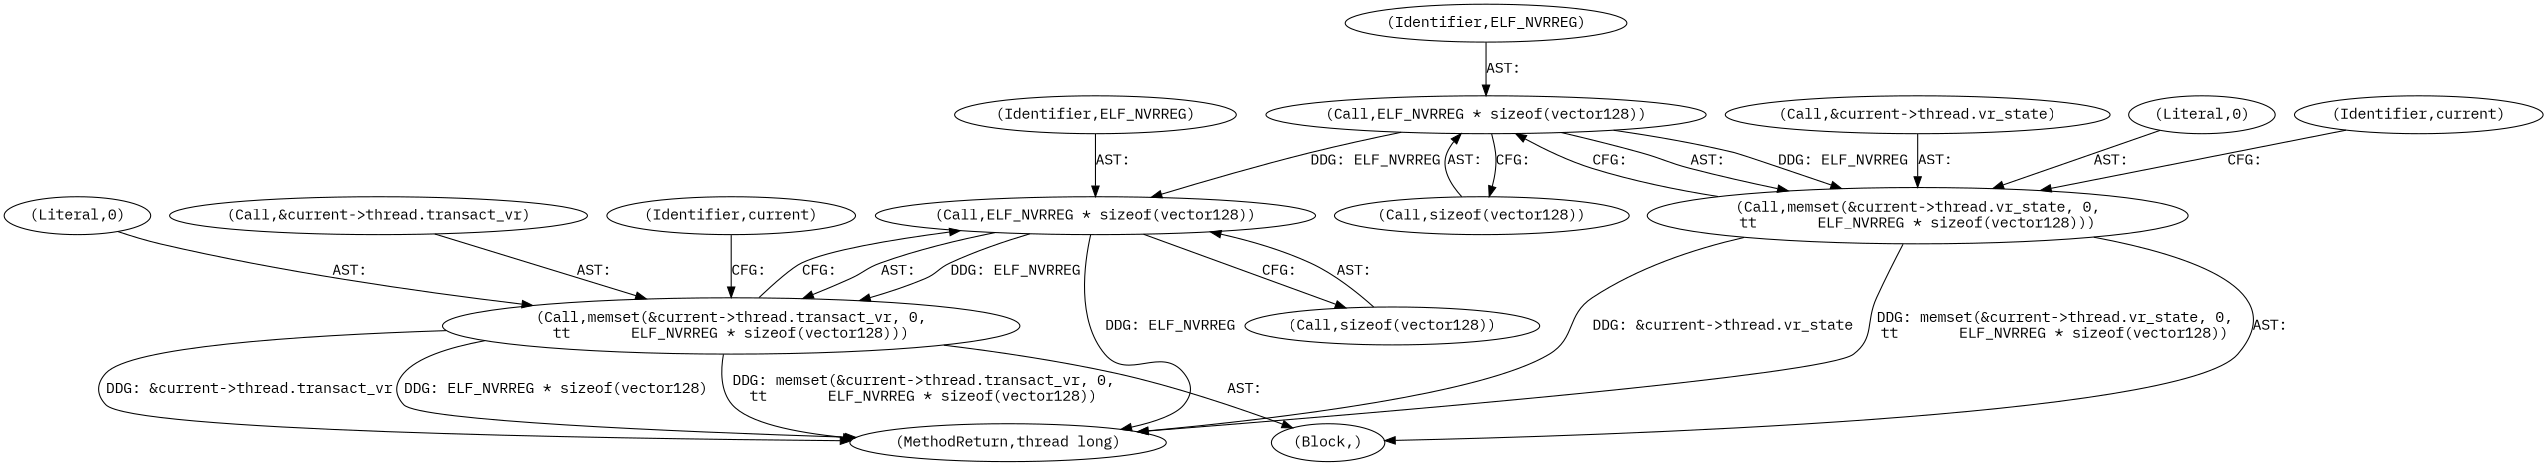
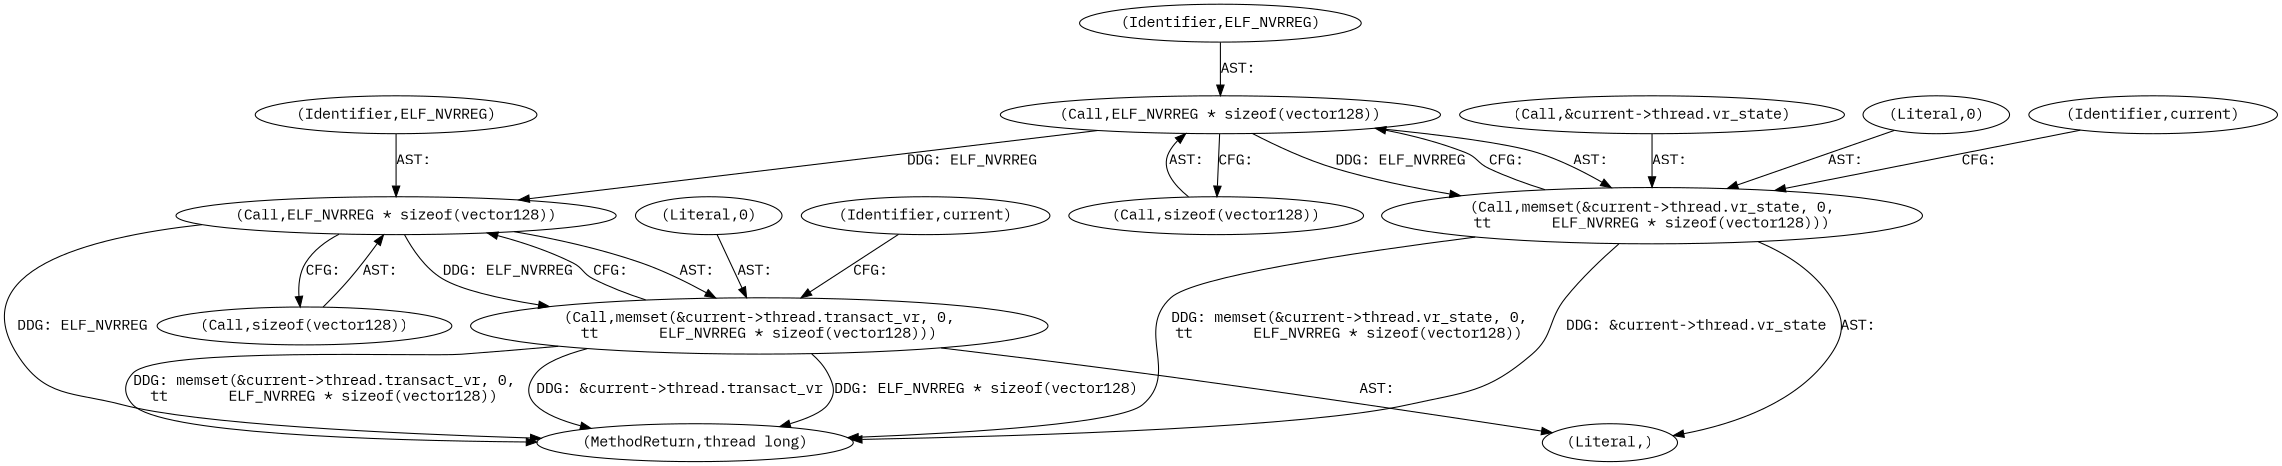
node "(Call,&current->thread.transact_vr)": removed
node "(Block,)": label "(Block,)" -> "(Literal,)"
